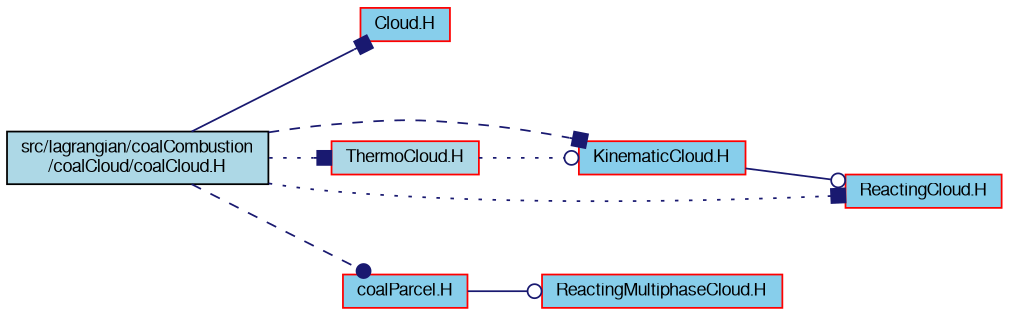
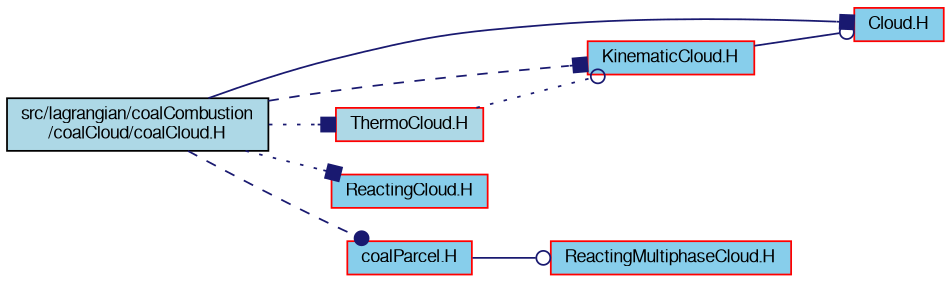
edge "KinematicCloud.H" -> "ReactingCloud.H": now "KinematicCloud.H" -> "Cloud.H"
